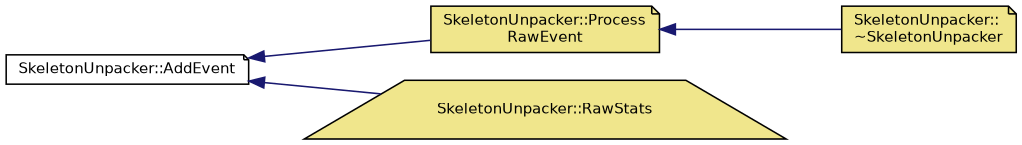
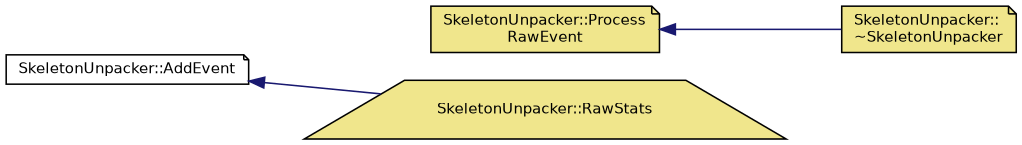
edge "SkeletonUnpacker::Process RawEvent" -> "SkeletonUnpacker::AddEvent": removed
